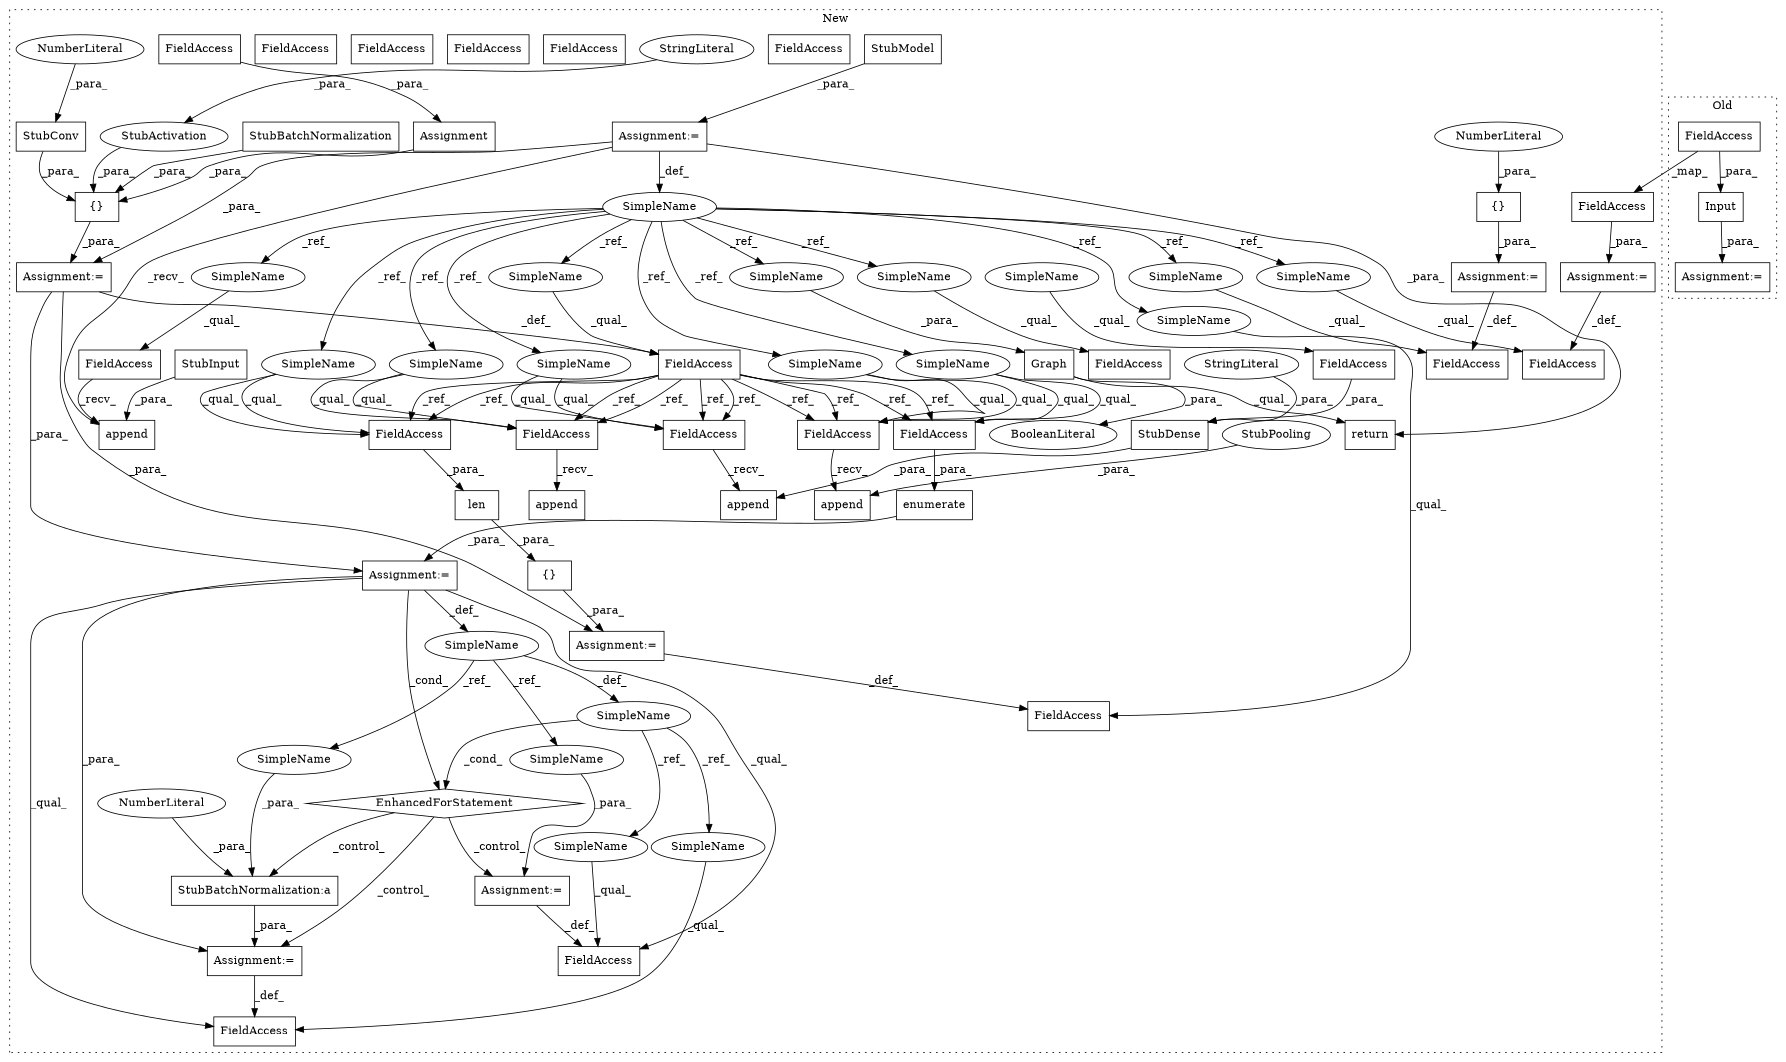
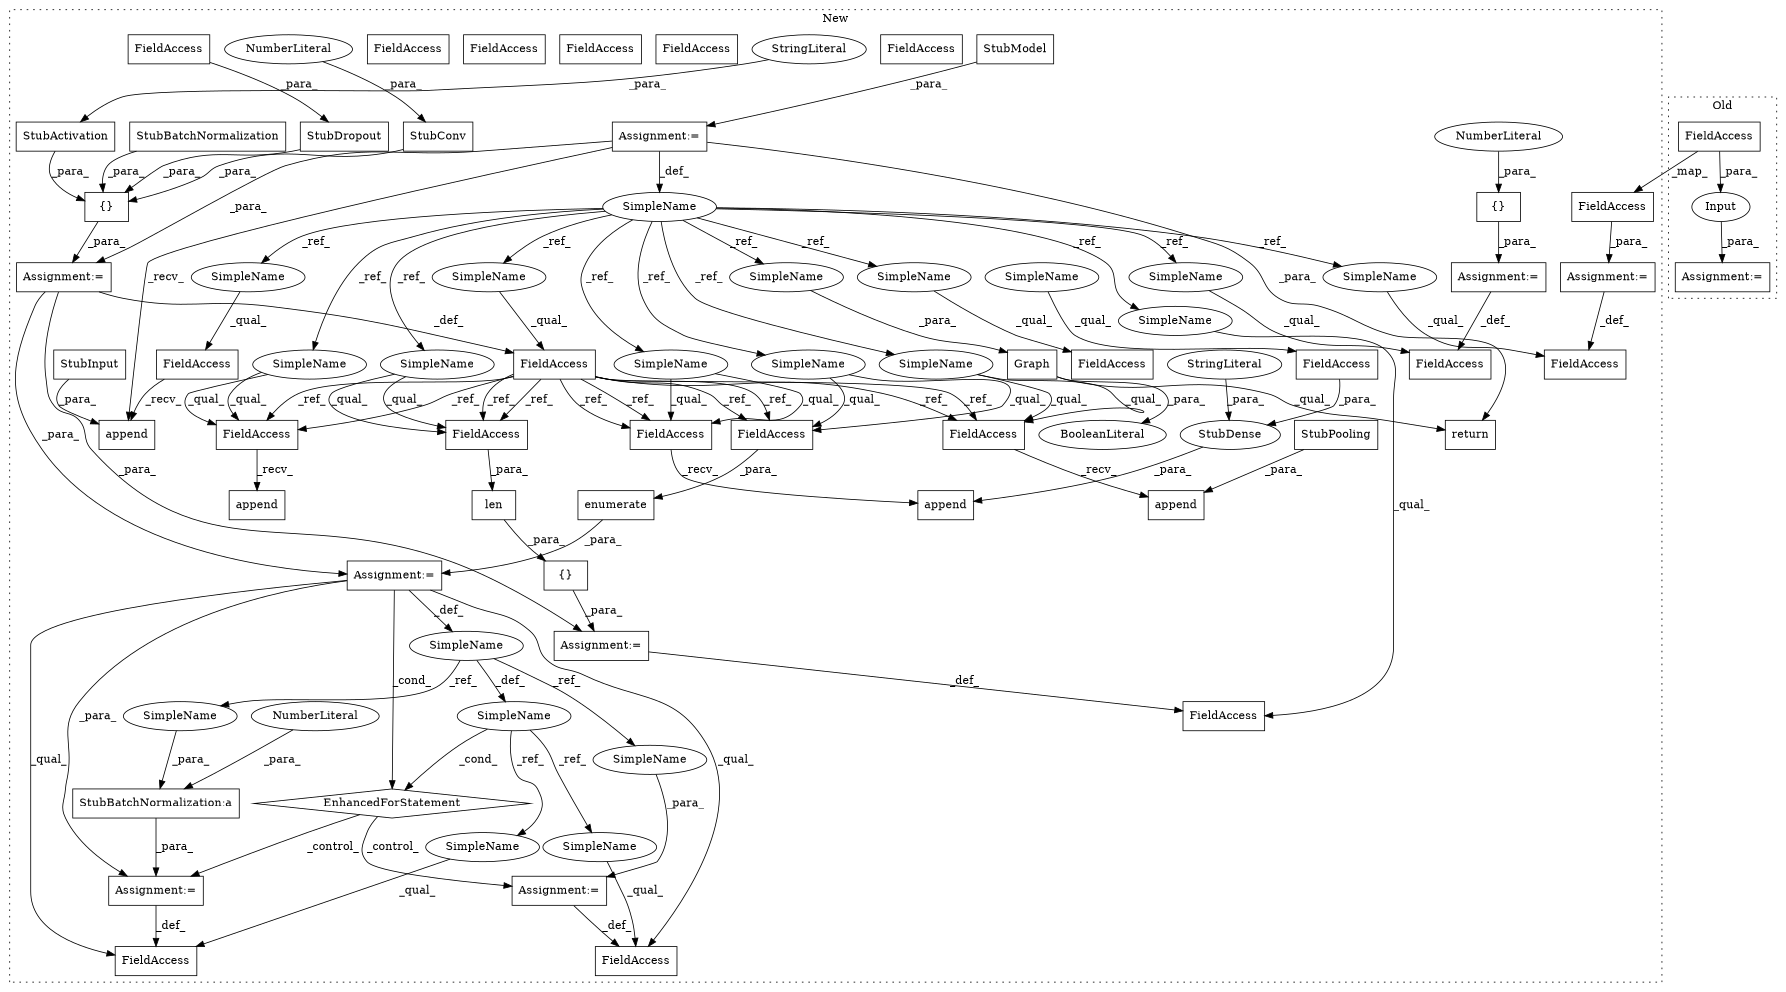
node "StubActivation": shape ellipse -> box
node "Assignment": label "Assignment" -> "StubDropout"
node "Input": shape box -> ellipse
node "StubDense": shape box -> ellipse
node "StubPooling": shape ellipse -> box
edge "EnhancedForStatement" -> "StubBatchNormalization:a": removed, label "_control_"
